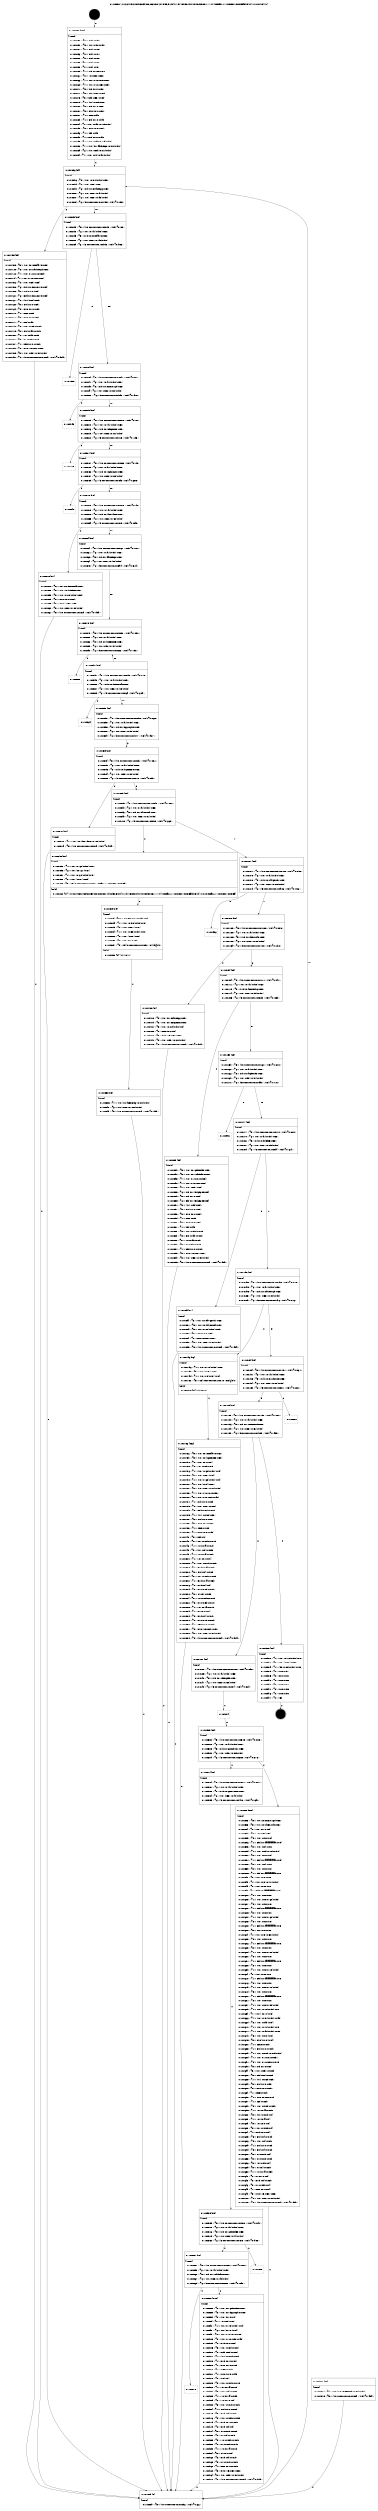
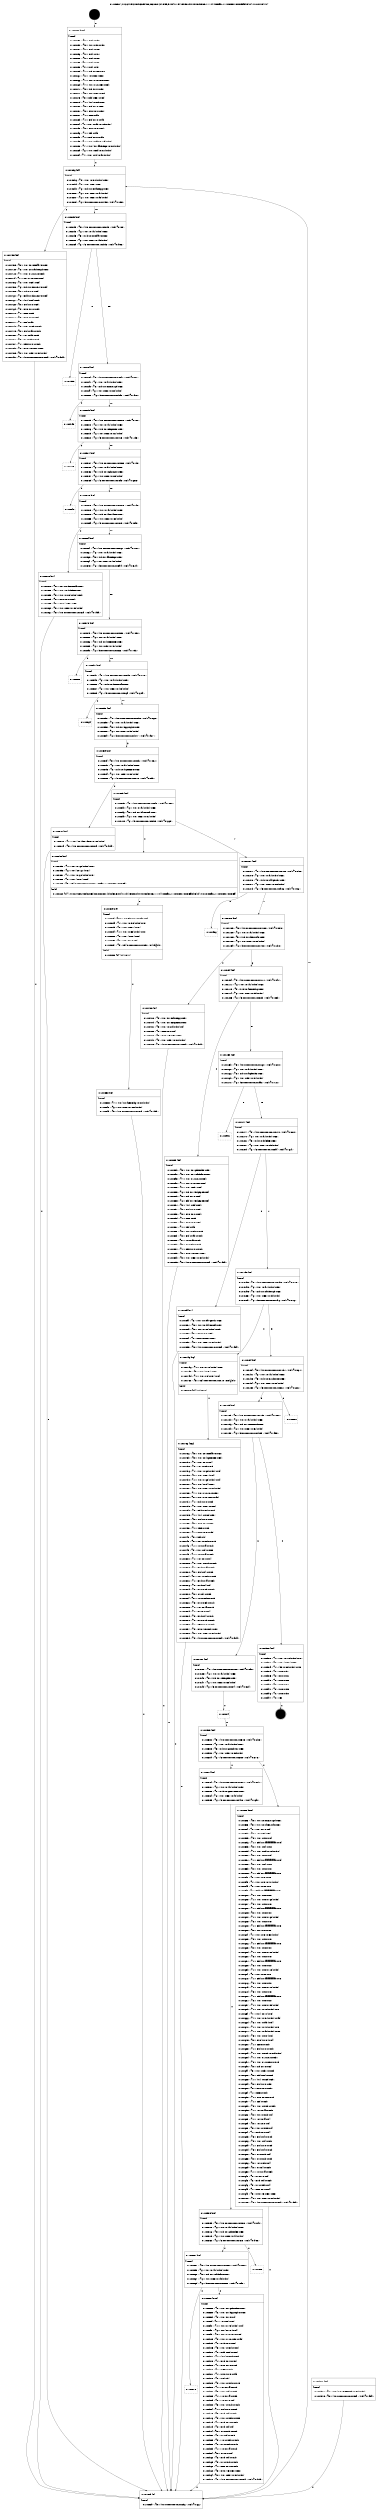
edge "0x401397 [28]" -> "0x40137b [28]": reversed
edge "0x4013cf [28]" -> "0x4013eb [28]": removed, label "8"
